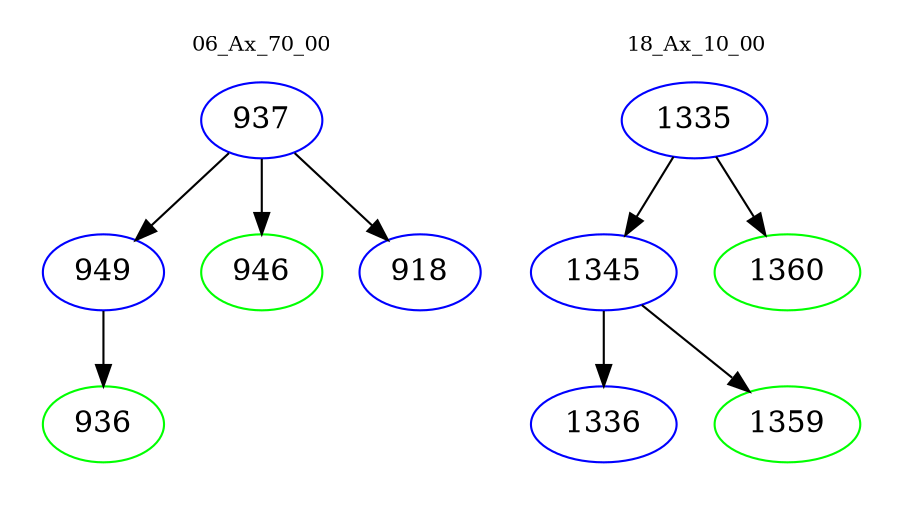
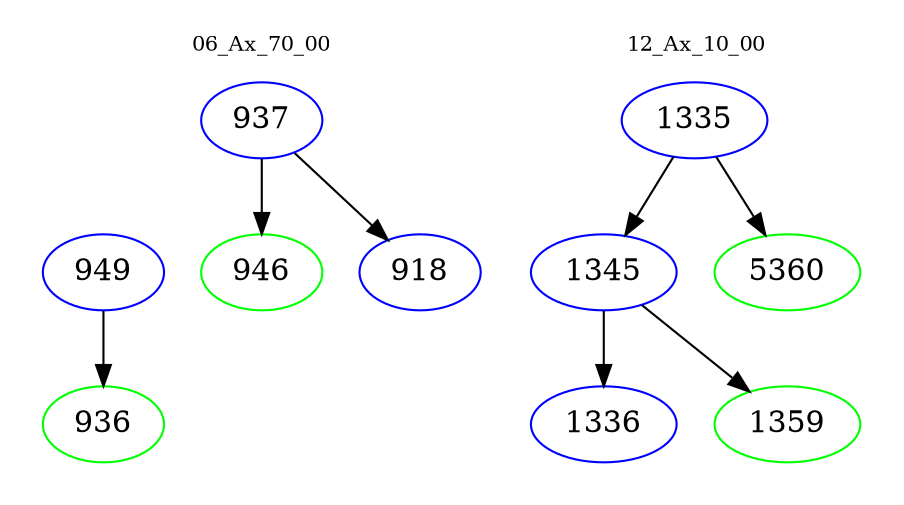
cluster "18_Ax_10_00": label "18_Ax_10_00" -> "12_Ax_10_00"
edge "937" -> "949": removed
node "1360": label "1360" -> "5360"
